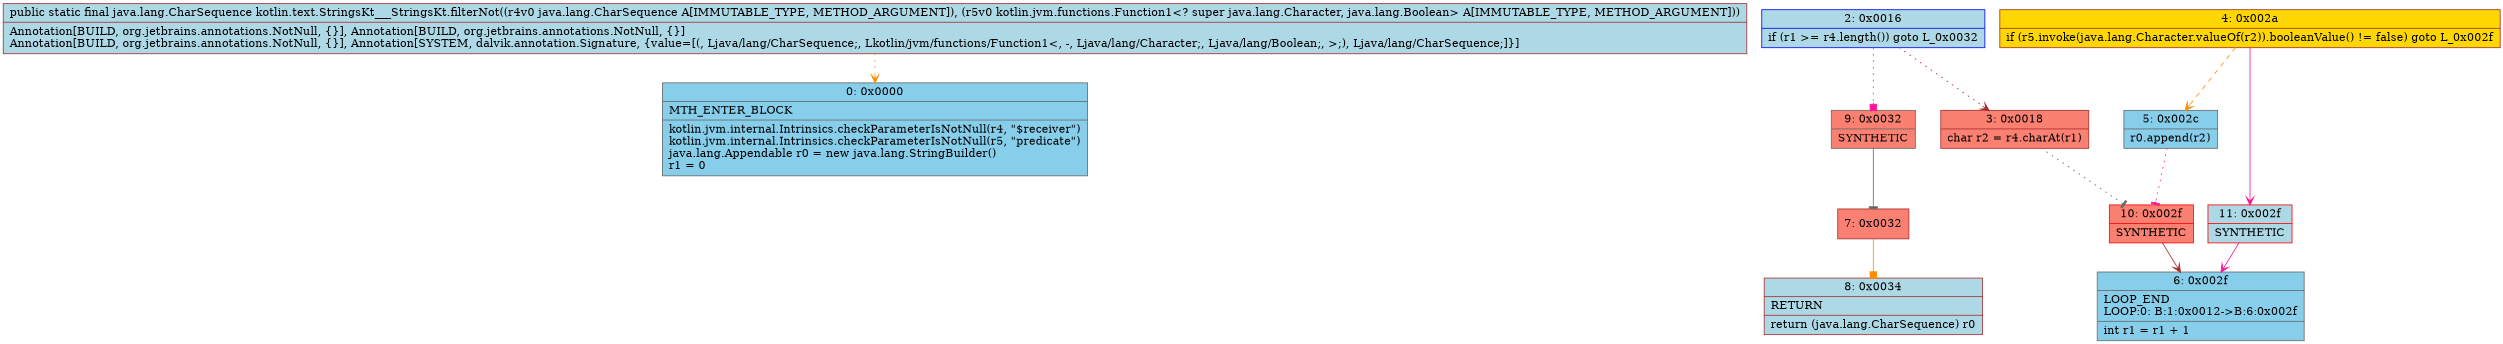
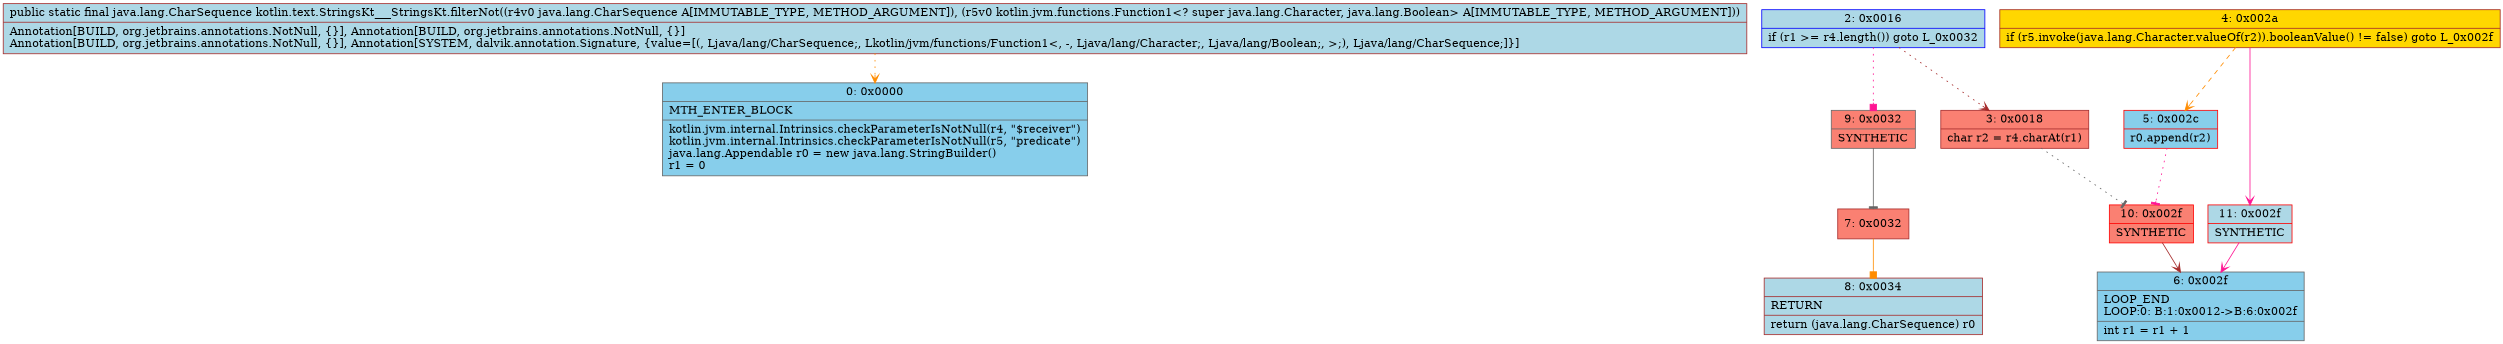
node "5: 0x002c": color gray40 -> red
